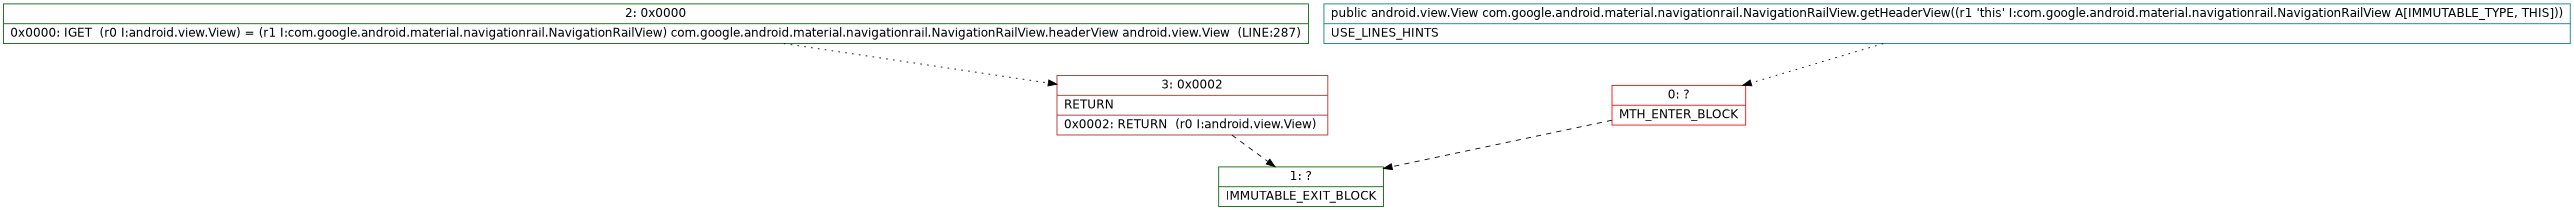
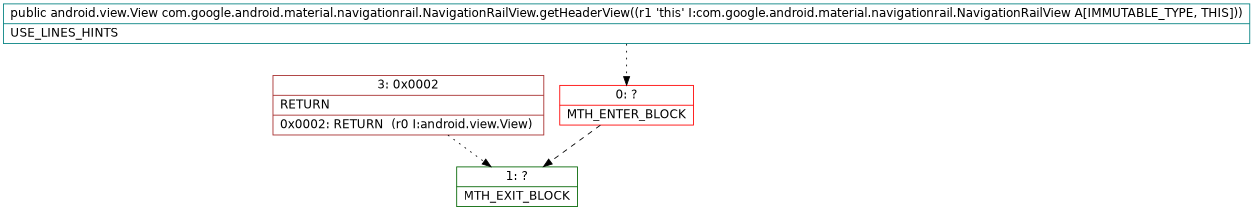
node "2: 0x0000": removed
edge "3: 0x0002" -> "1: ?": style dashed -> dotted
node "1: ?": text "IMMUTABLE_EXIT_BLOCK" -> "MTH_EXIT_BLOCK"
